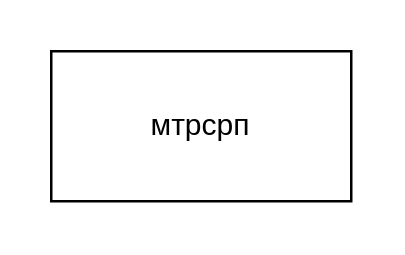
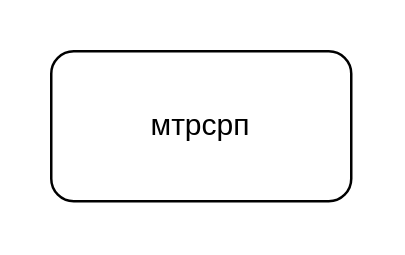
node "мтрсрп": shape rectangle -> rounded rectangle
